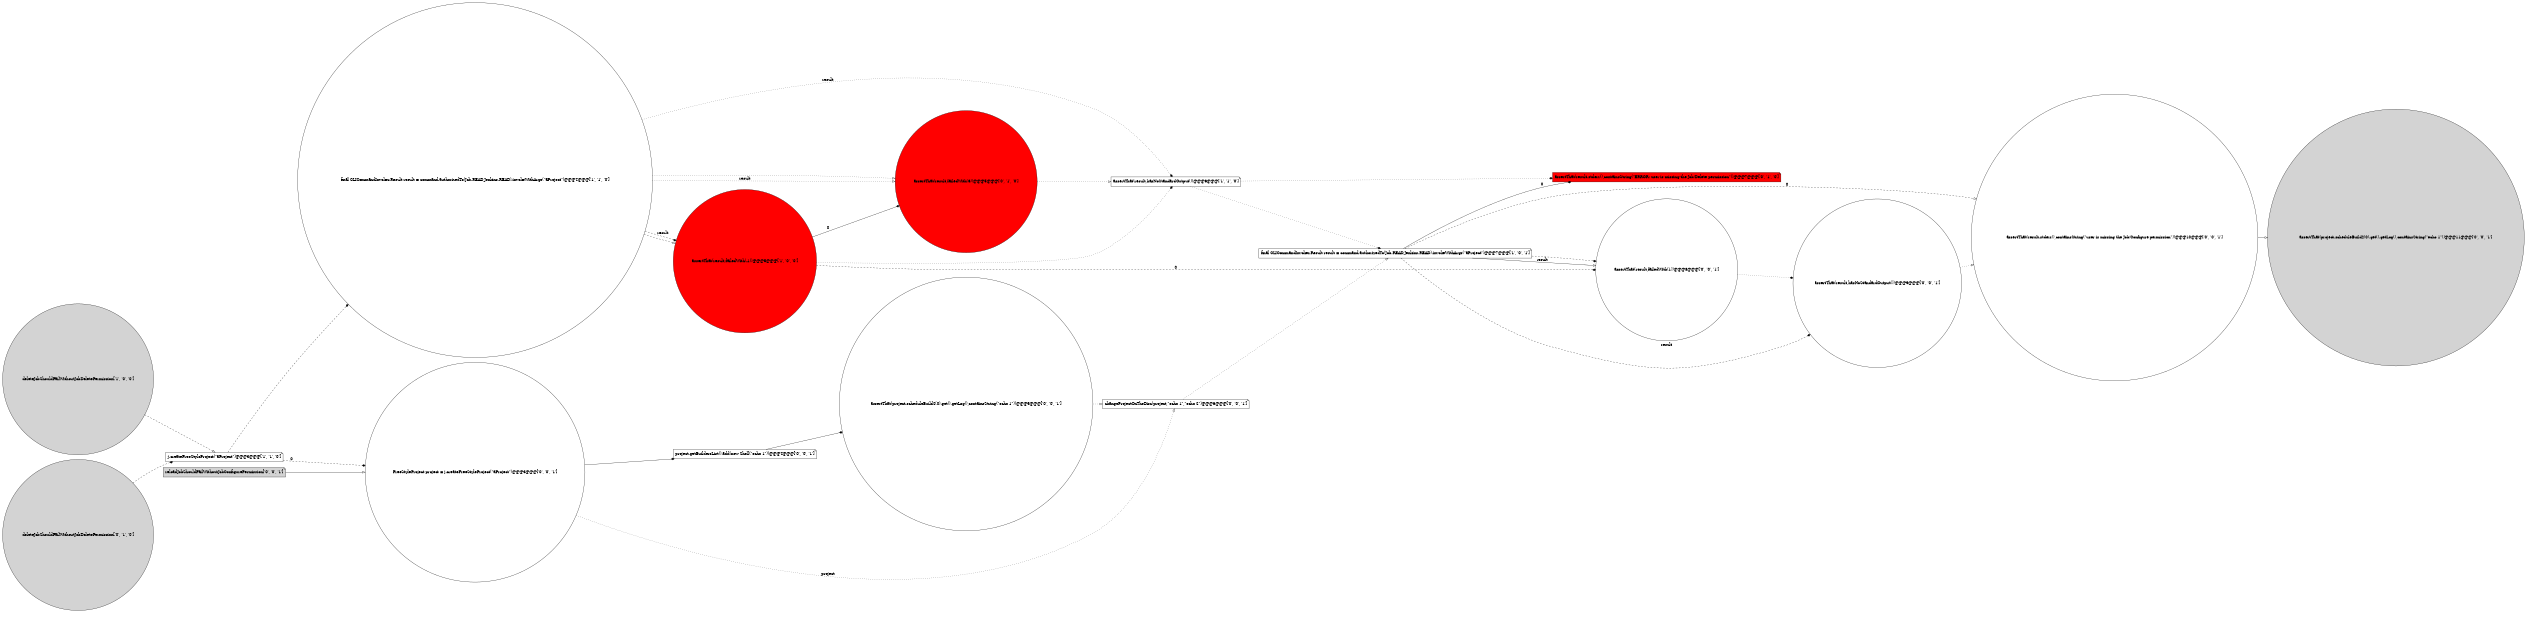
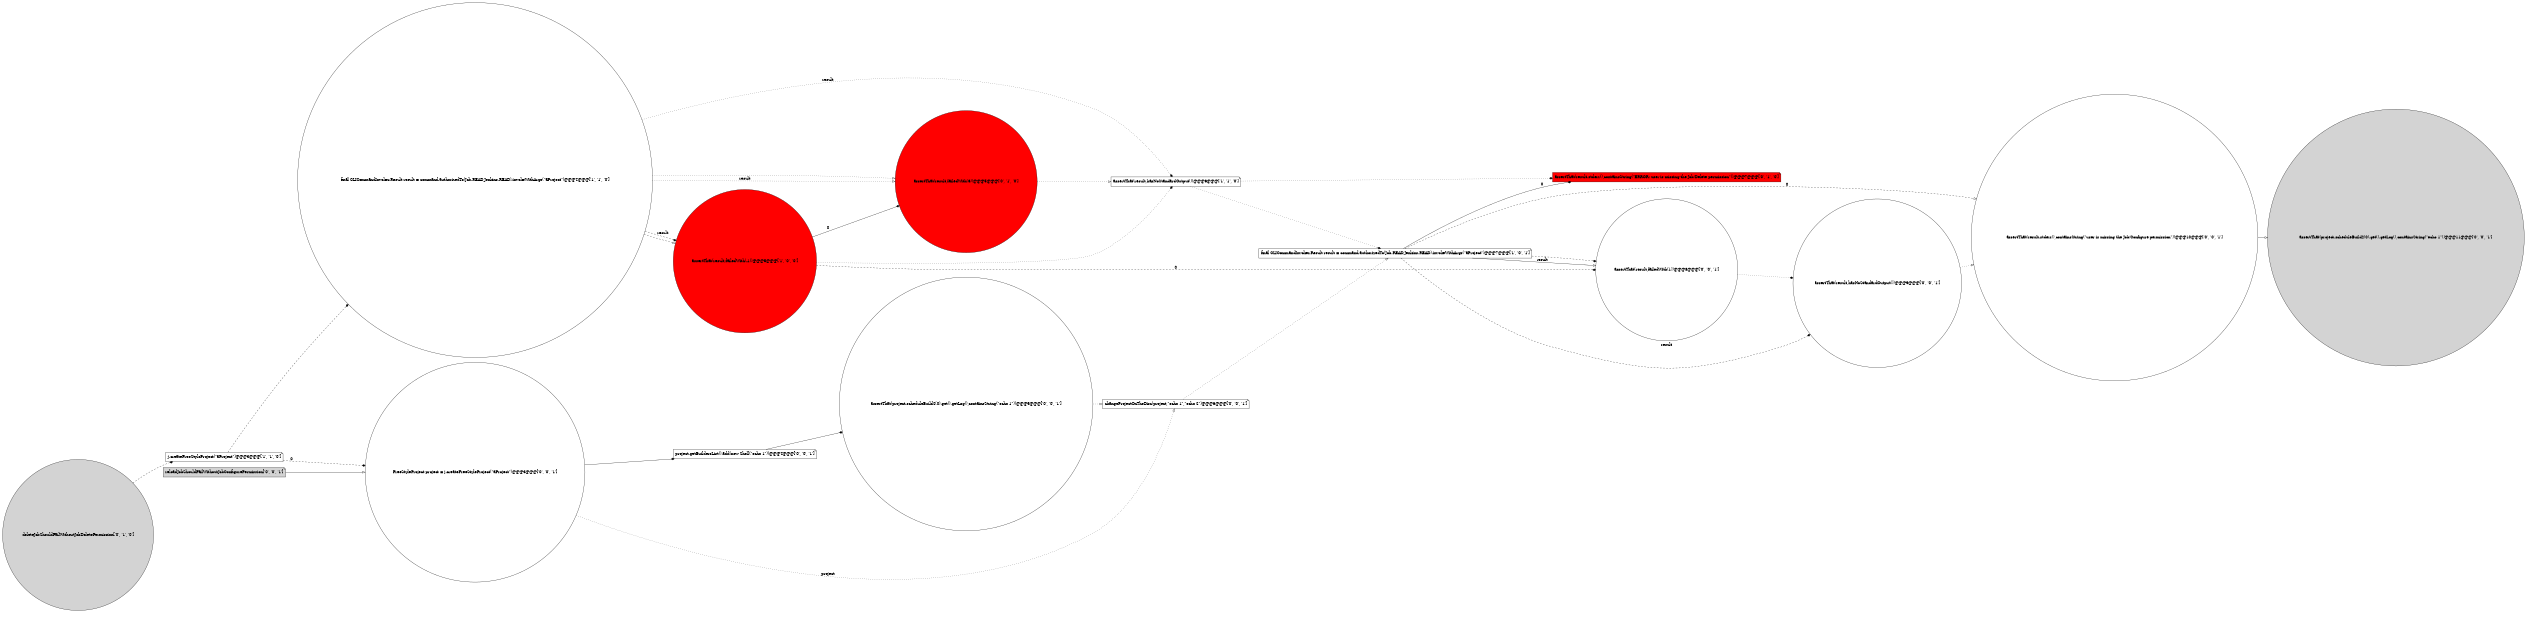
node "deleteJobShouldFailWithoutJobDeletePermission['1', '0', '0']": removed
